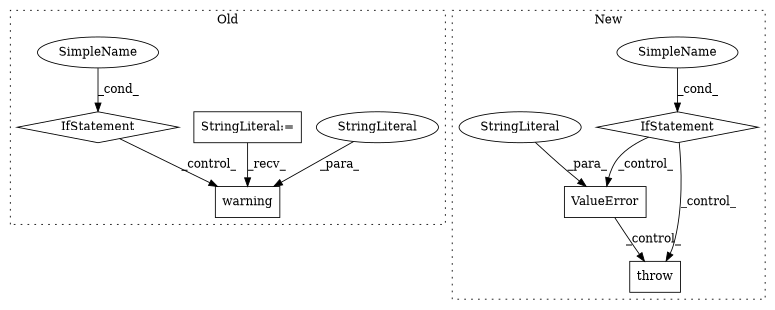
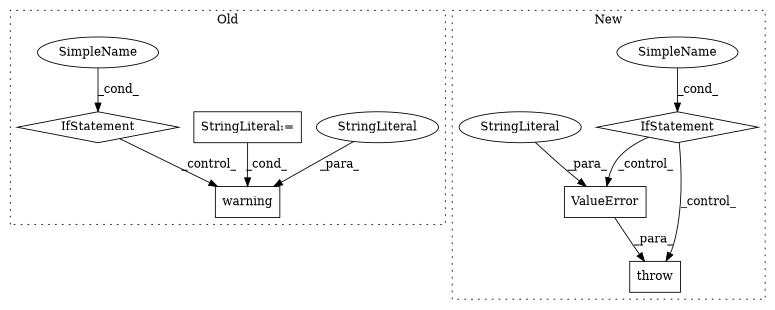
edge "StringLiteral:=" -> "warning": label "_recv_" -> "_cond_"
edge "ValueError" -> "throw": label "_control_" -> "_para_"
